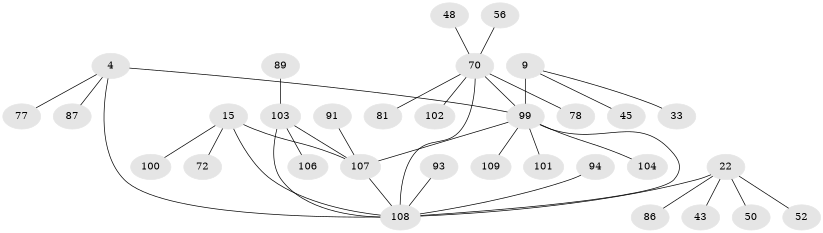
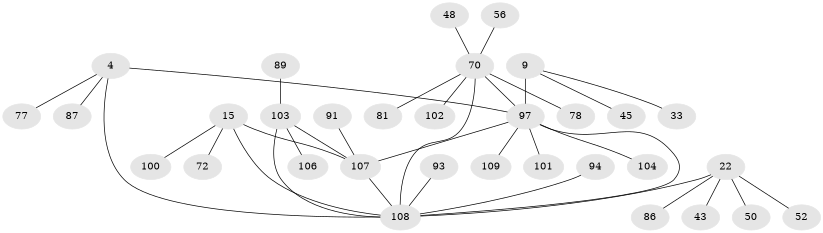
node "99": label "99" -> "97"
